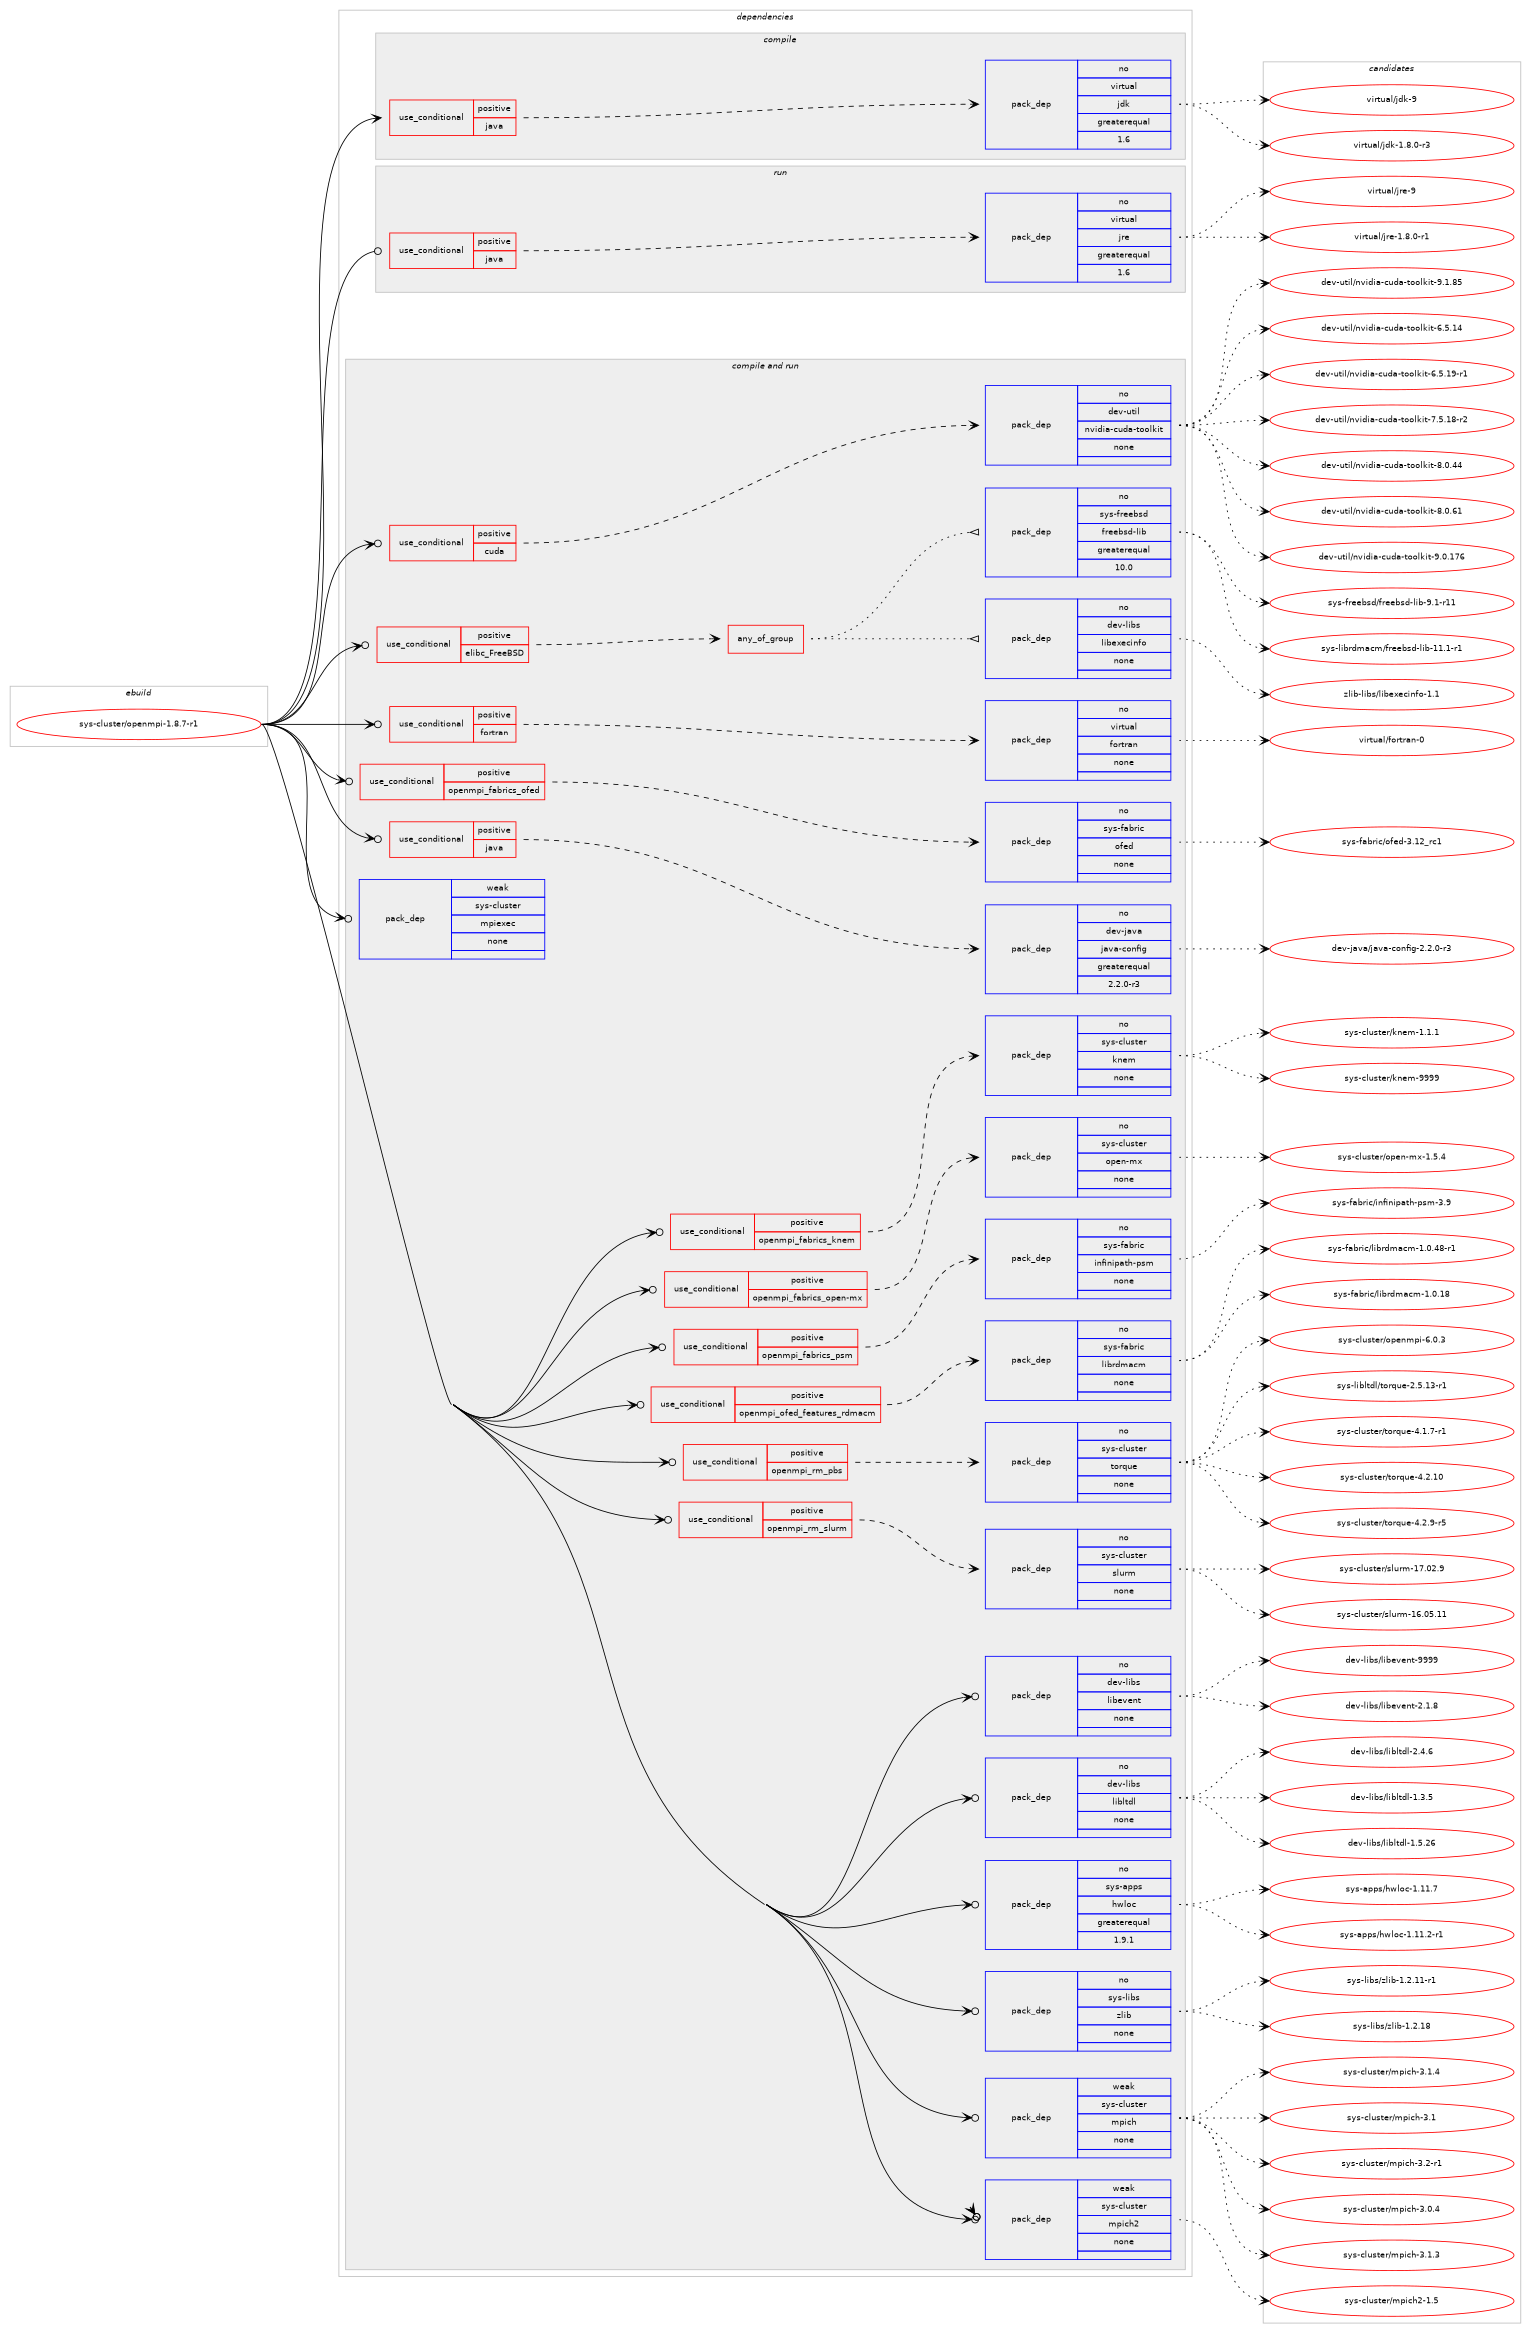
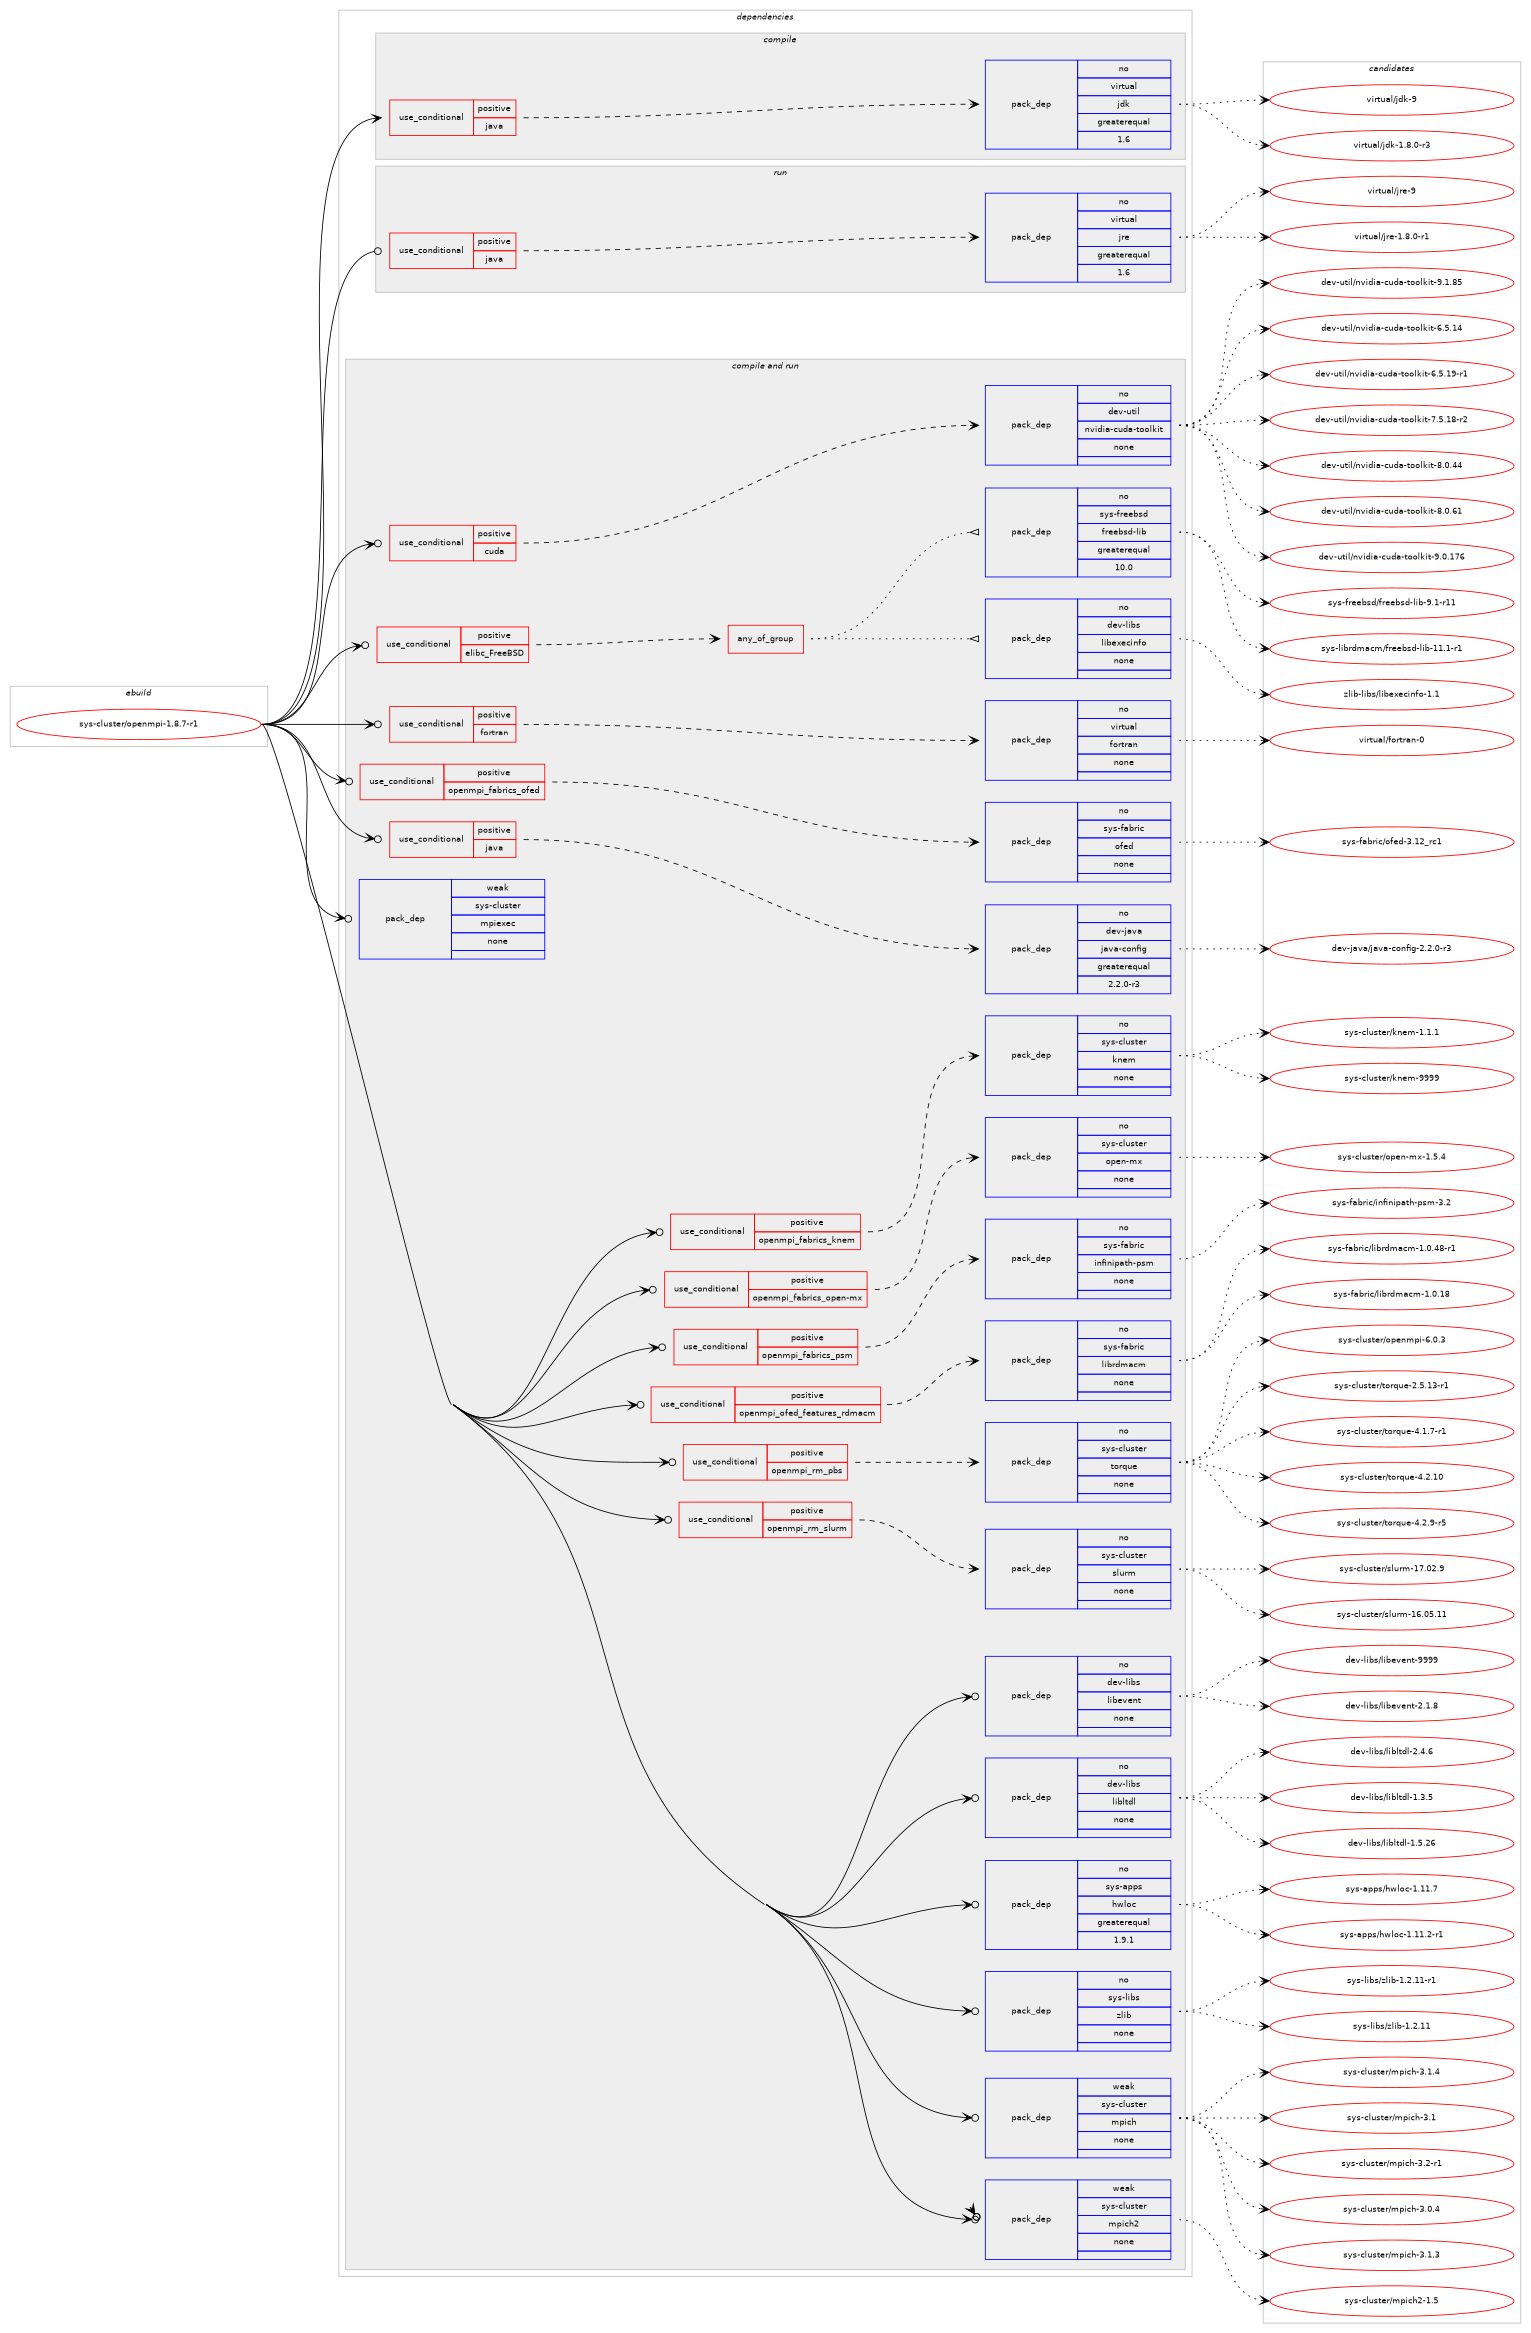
node "sys-fabric/infinipath-psm-3.9": label "sys-fabric/infinipath-psm-3.9" -> "sys-fabric/infinipath-psm-3.2"
node "sys-libltdl/torque-2.5.13-r1": label "sys-libltdl/torque-2.5.13-r1" -> "sys-cluster/torque-2.5.13-r1"
node "sys-libs/zlib-1.2.18": label "sys-libs/zlib-1.2.18" -> "sys-libs/zlib-1.2.11"
